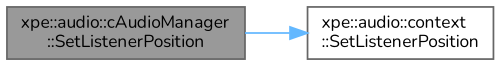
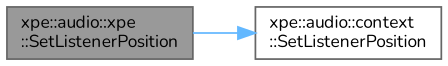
node "xpe::audio::cAudioManager ::SetListenerPosition": label "xpe::audio::cAudioManager ::SetListenerPosition" -> "xpe::audio::xpe ::SetListenerPosition"
